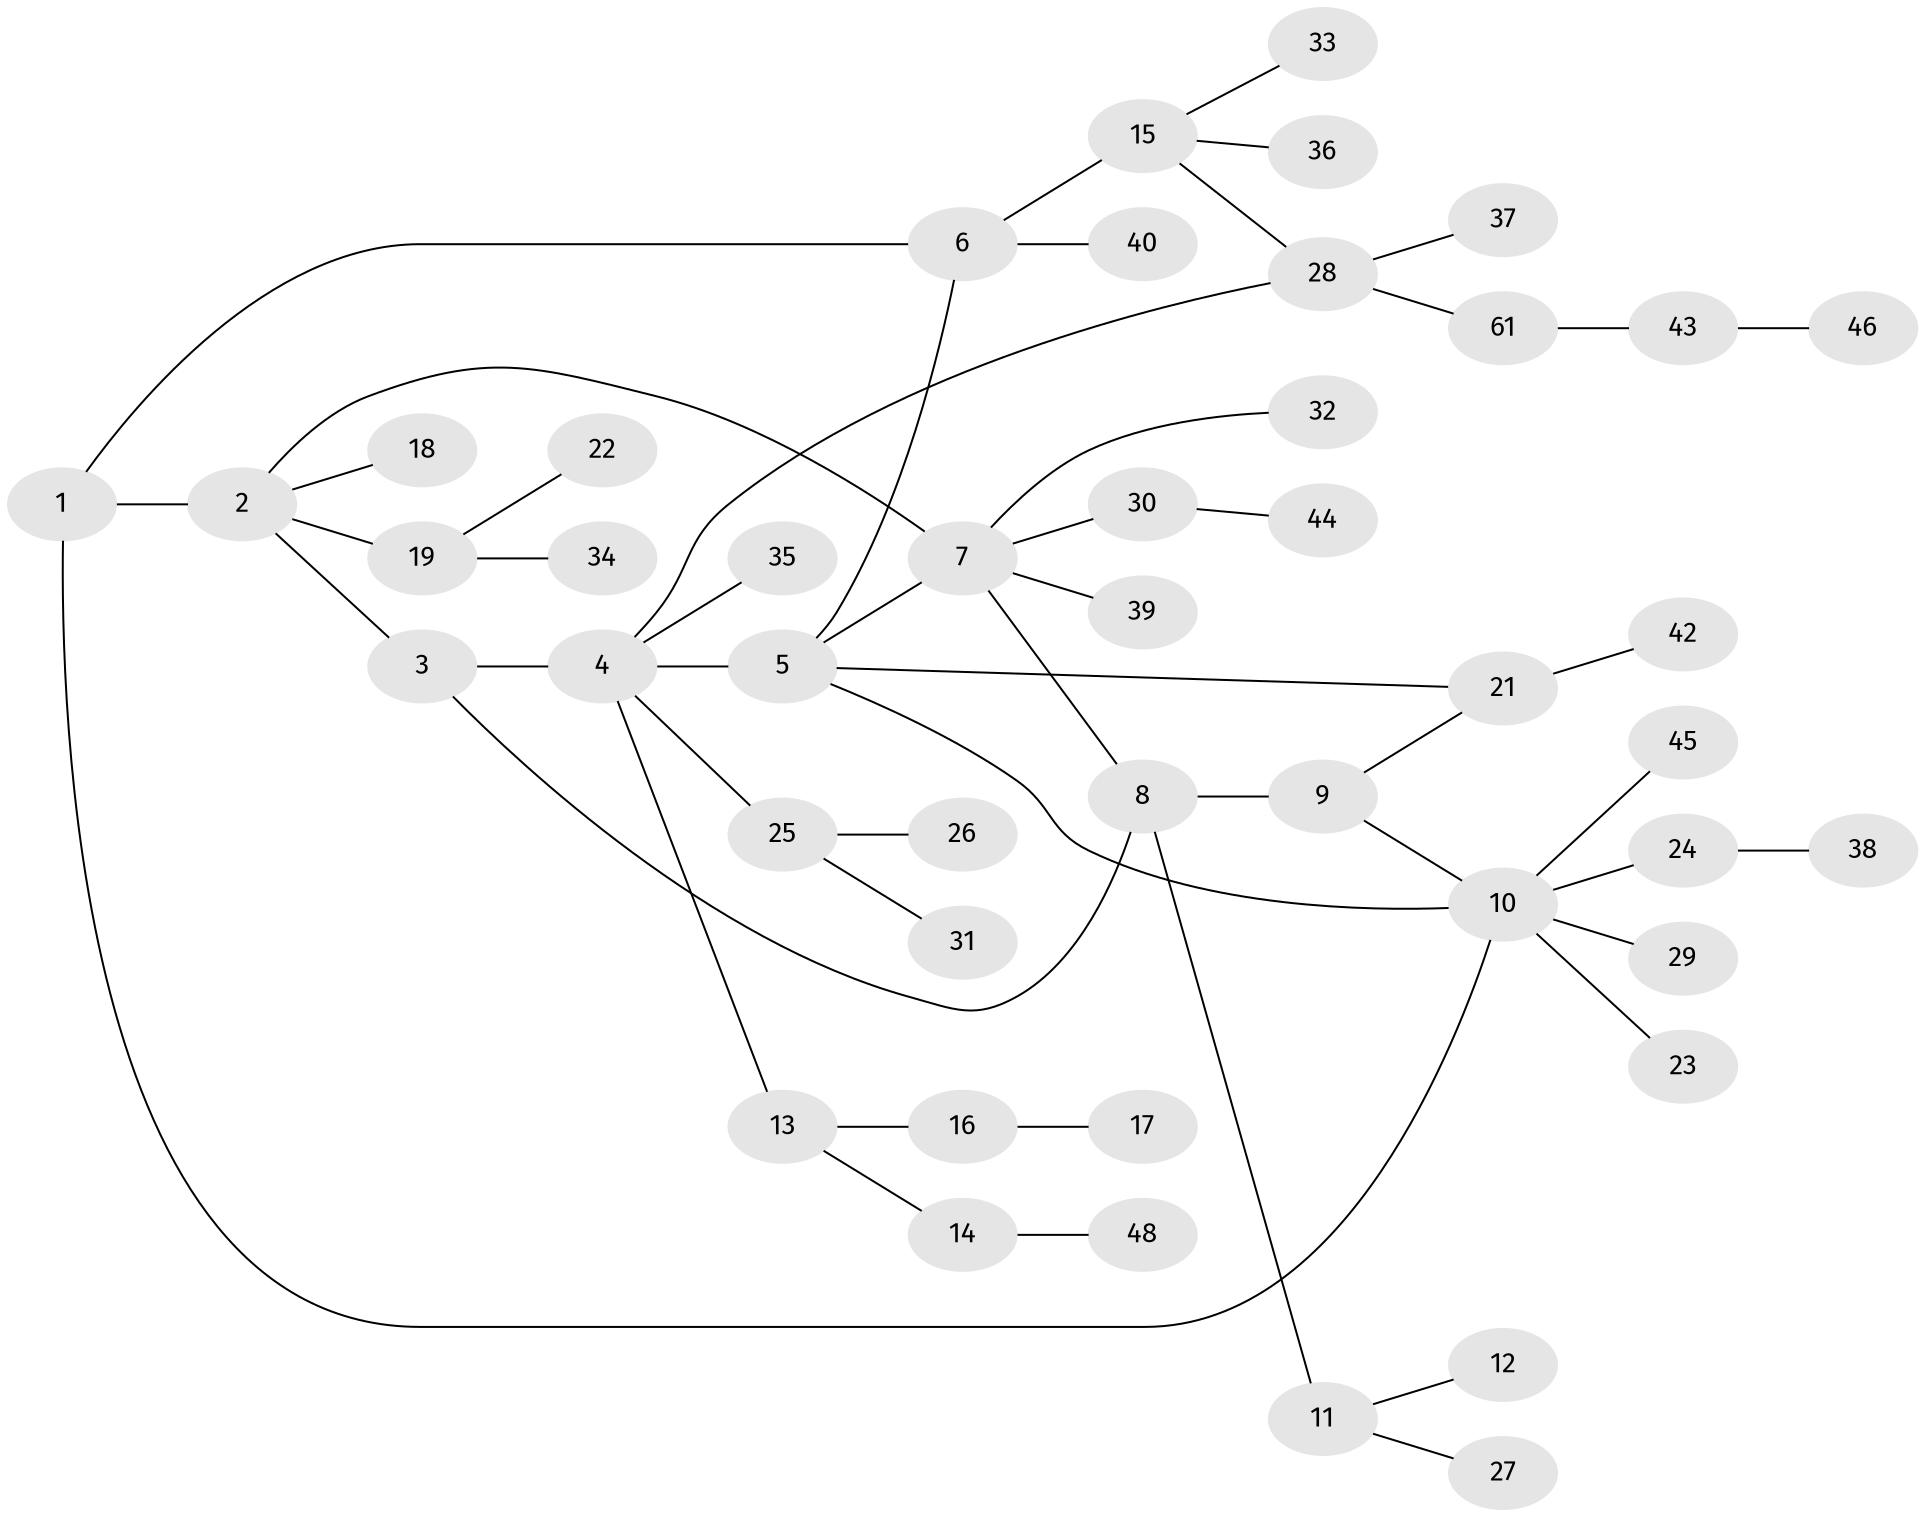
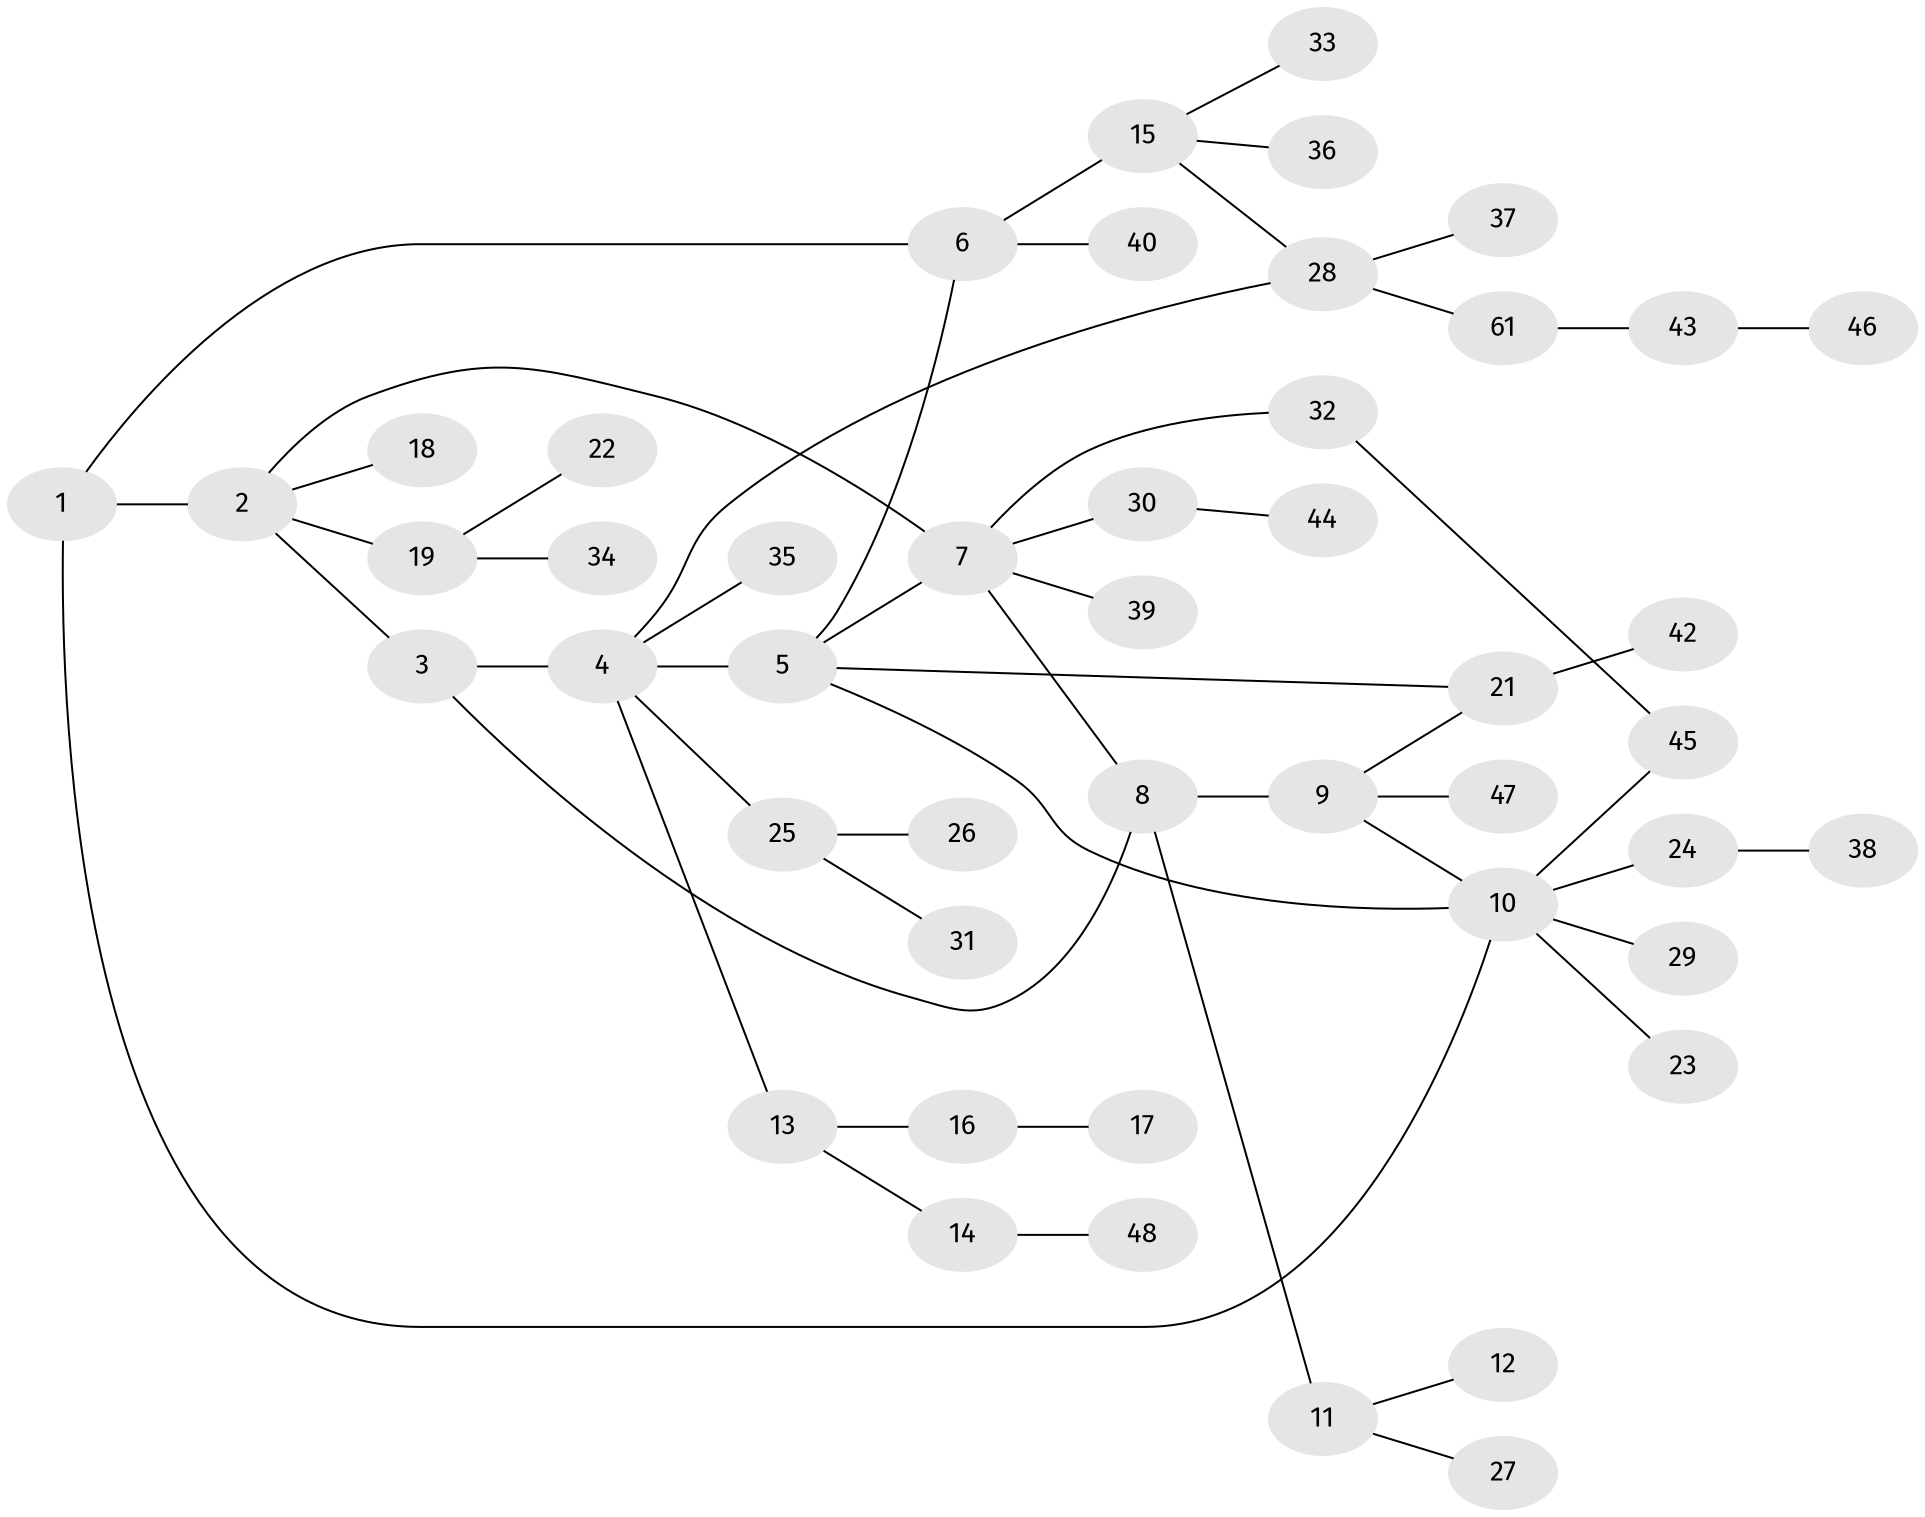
edge "32" -- "45": added
node "47": added
